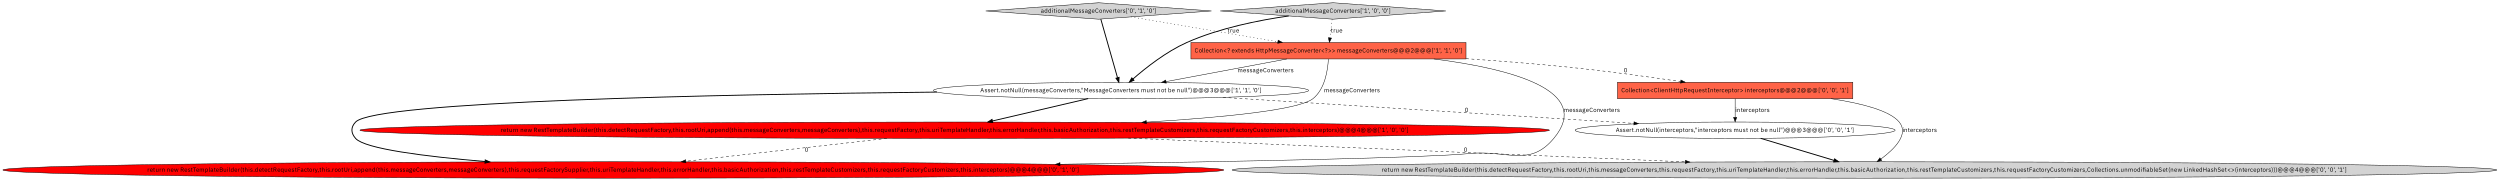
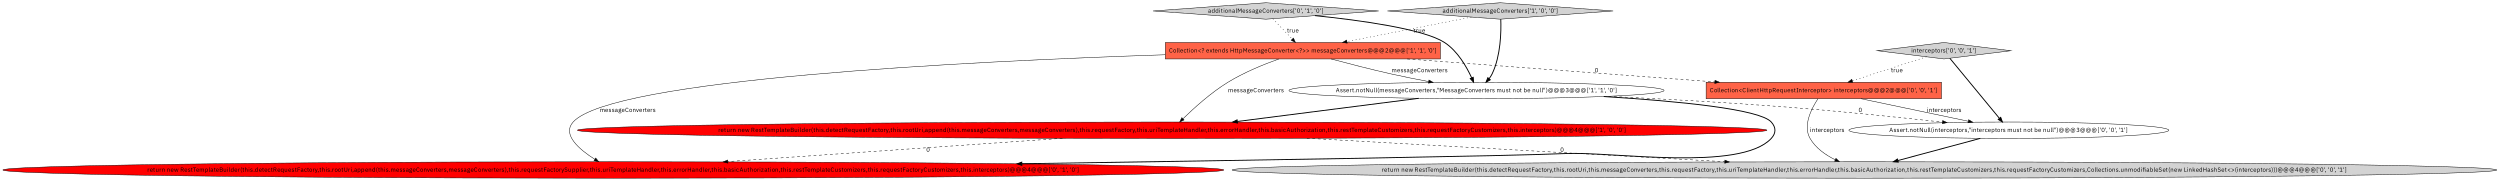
node "interceptors['0', '0', '1']": added
